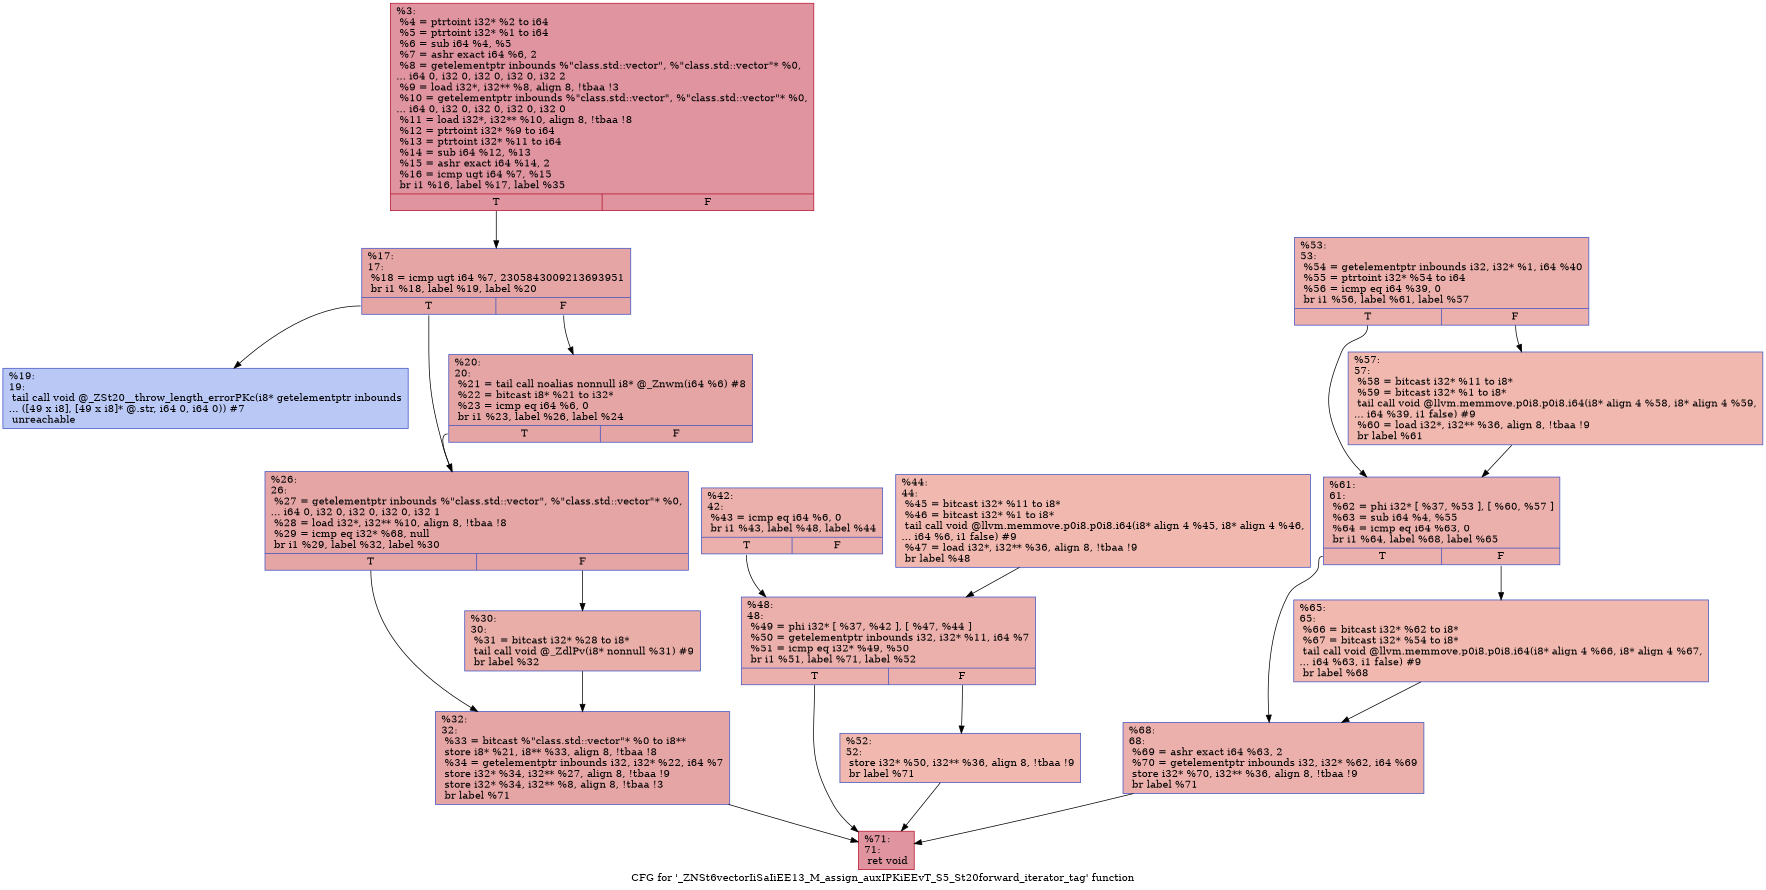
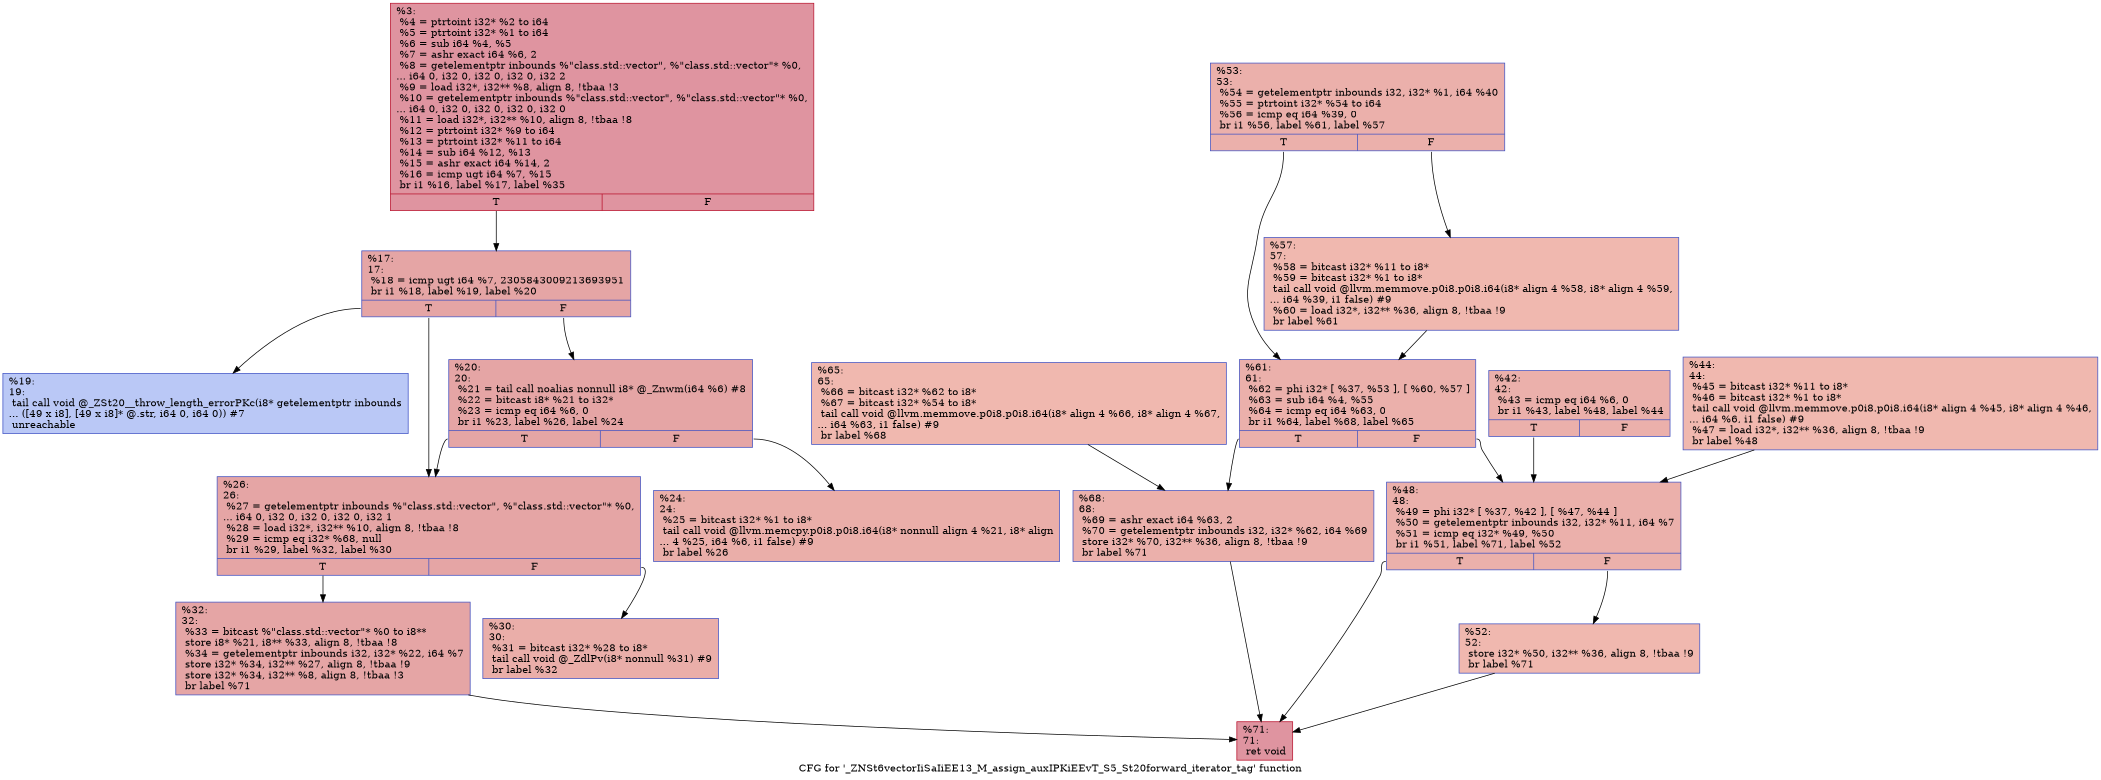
node "%24:": added
edge "%61:" -> "%65:": now "%61:" -> "%48:"
edge "%30:" -> "%32:": removed
